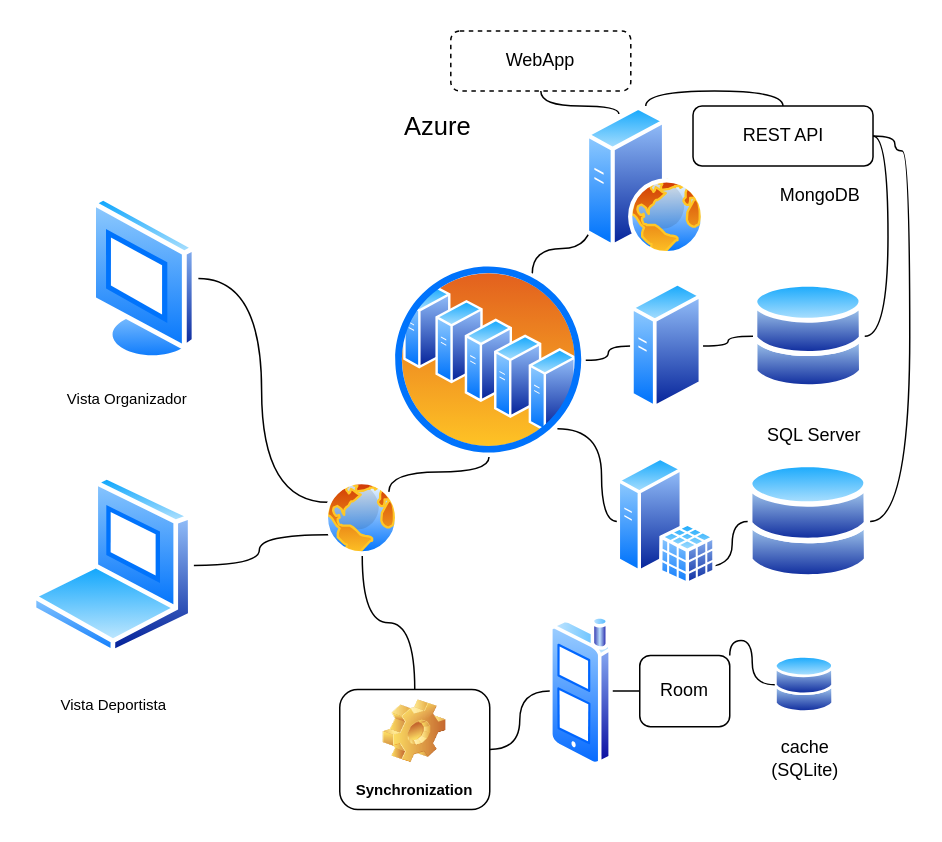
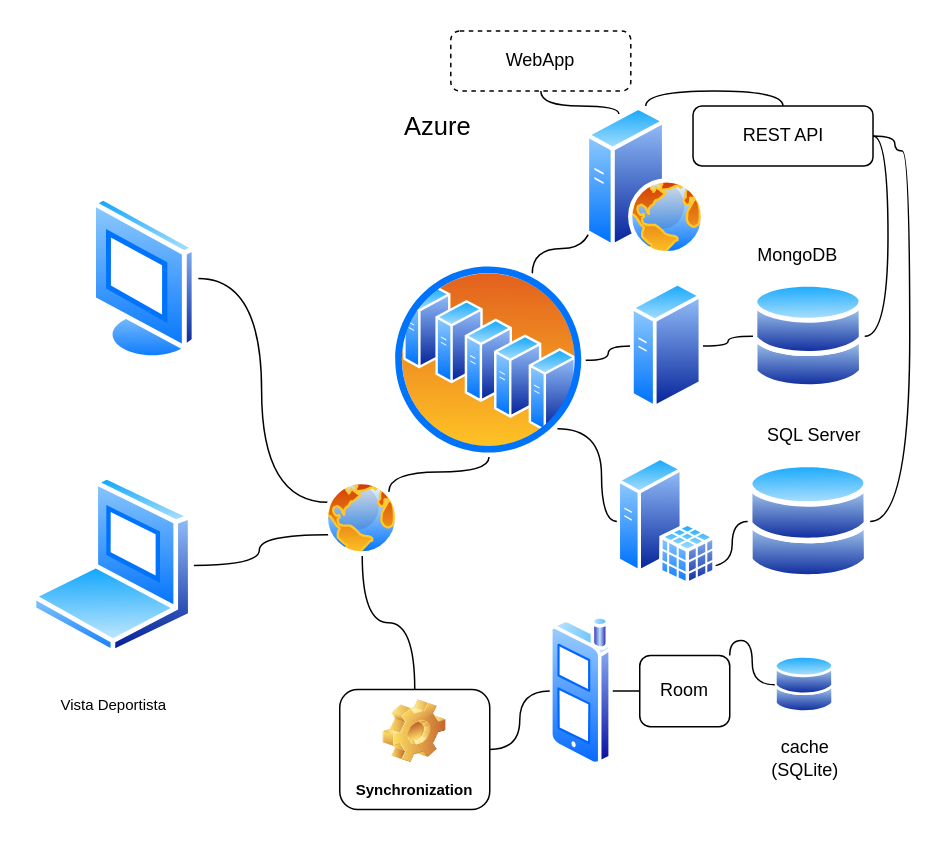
node "MongoDB": moved (820, 196) -> (797, 256)
node "Vista Organizador": removed
